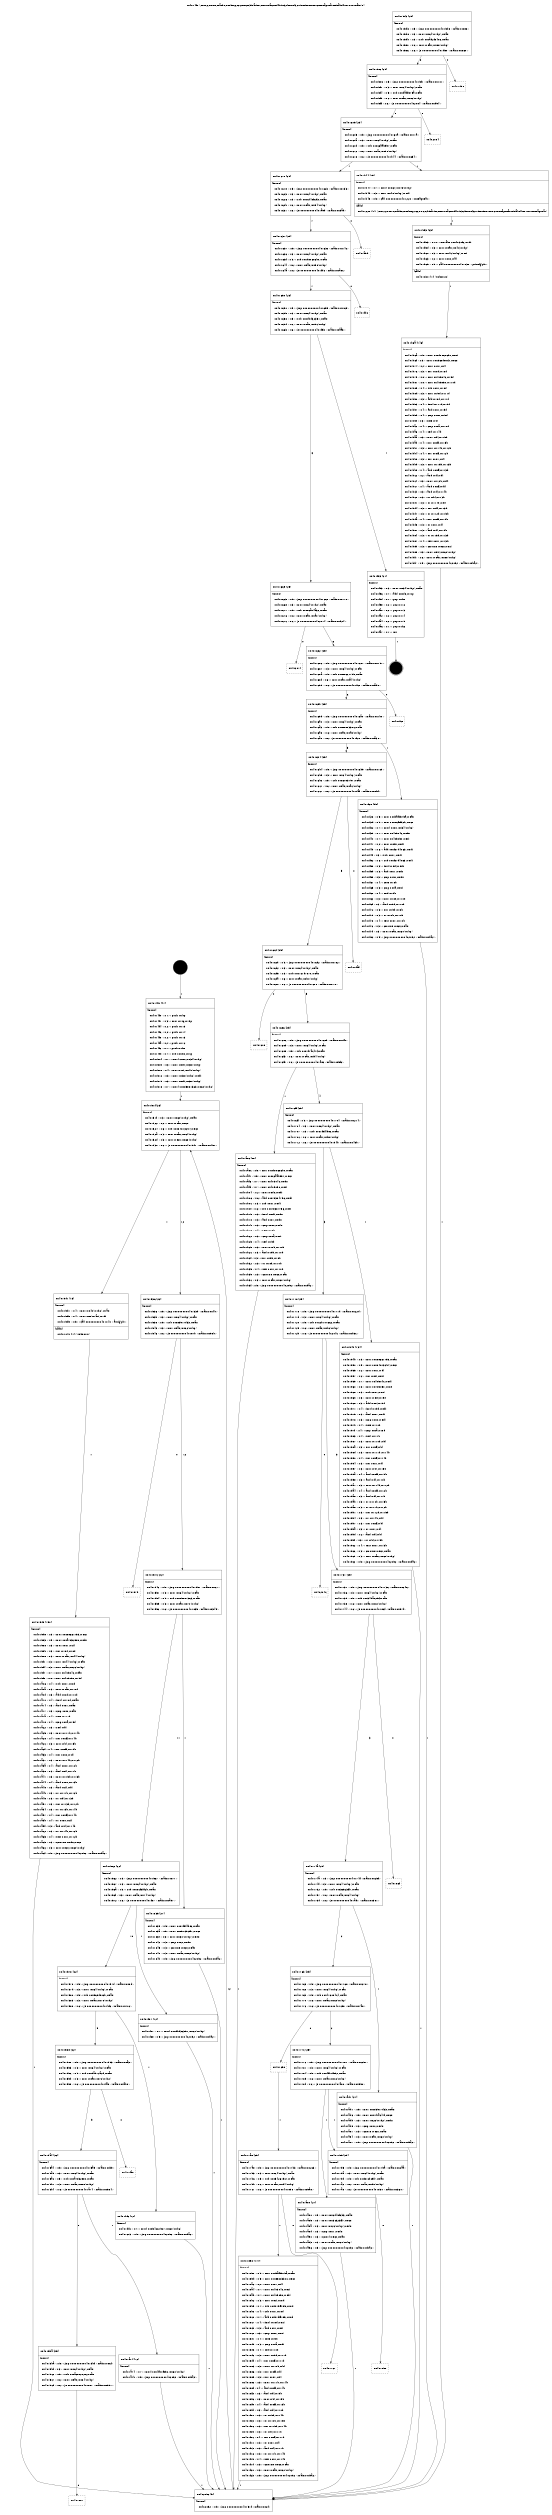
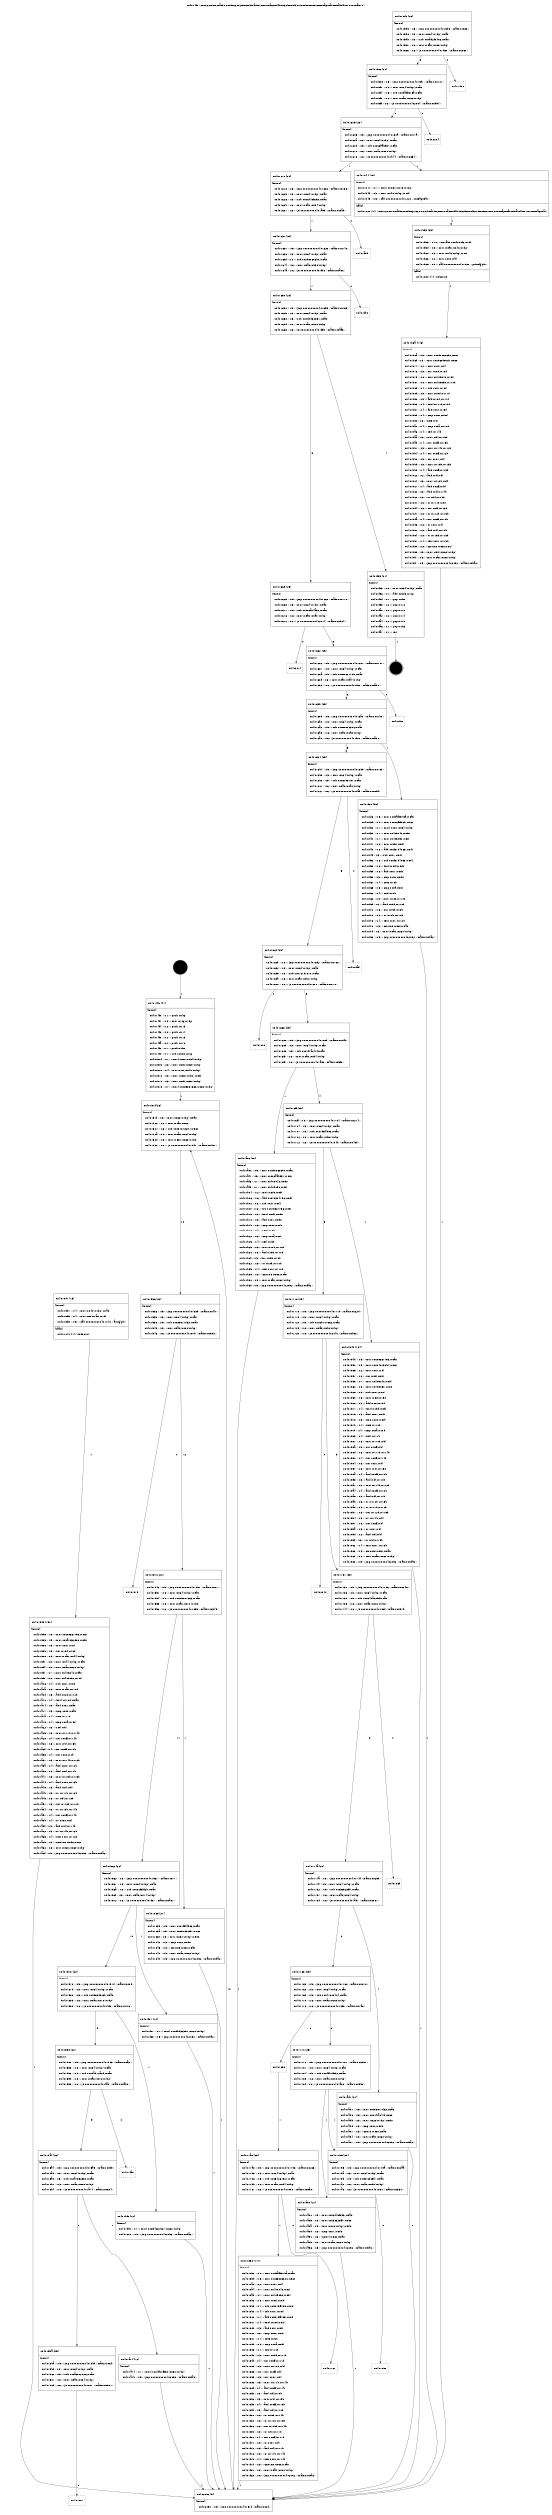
edge "0x40151f [23]" -> "0x4019d1 [13]": removed, label "1"
